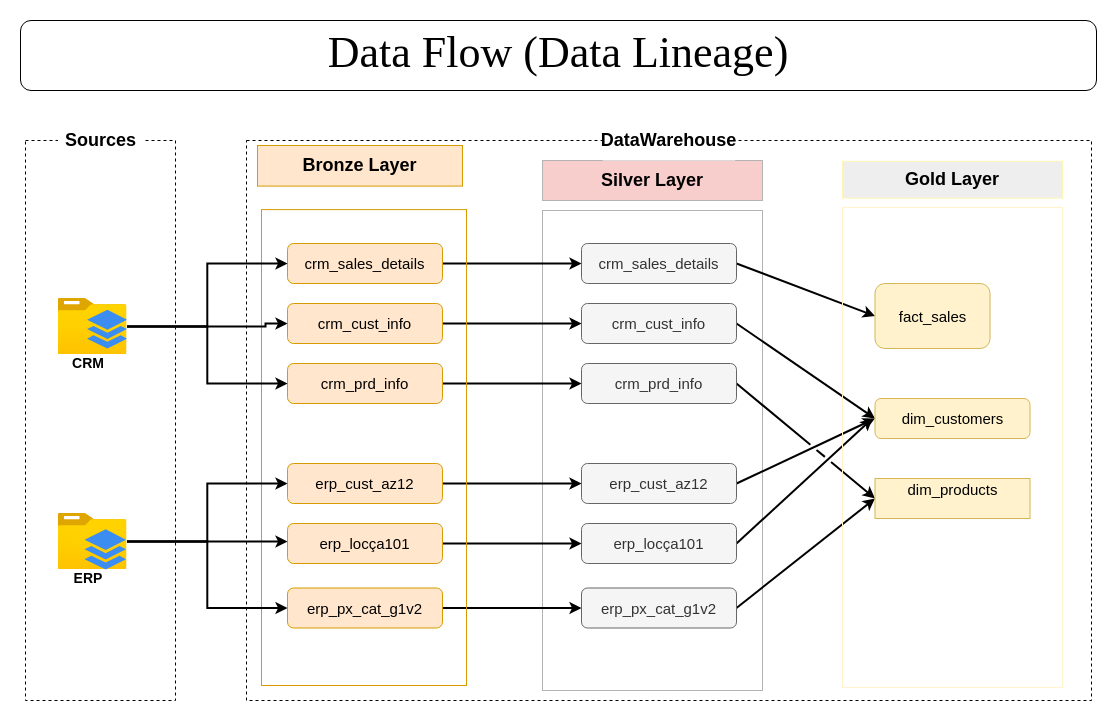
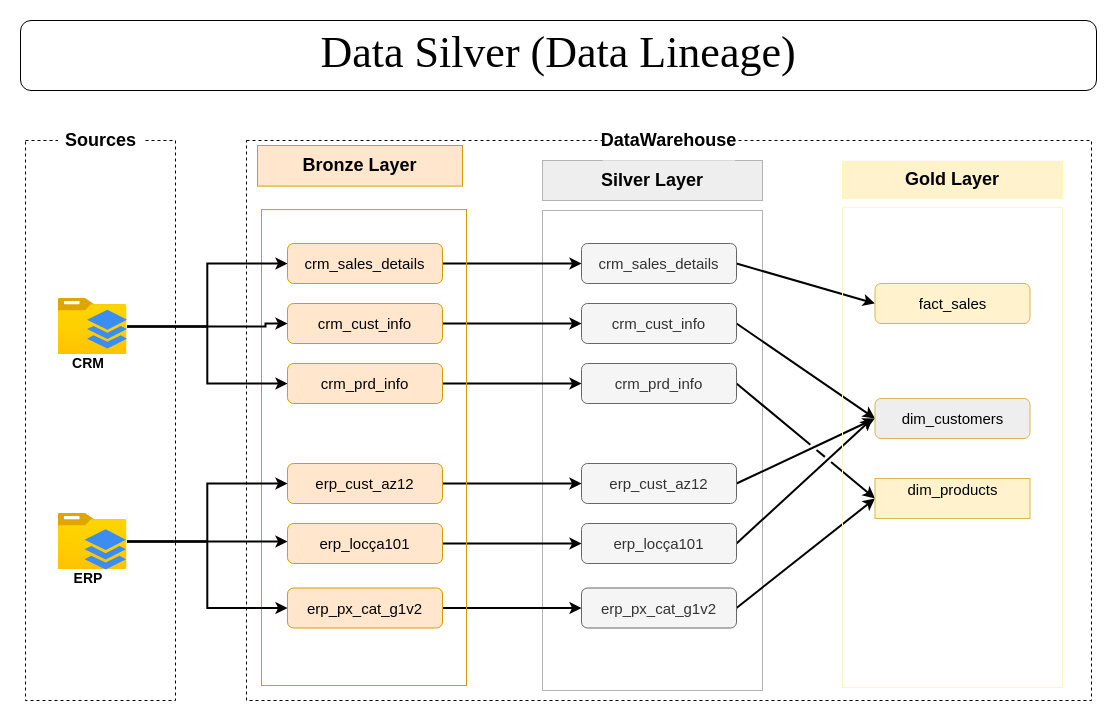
node "Data Flow (Data Lineage)": label "Data Flow (Data Lineage)" -> "Data Silver (Data Lineage)"
node "Gold Layer": fillcolor #eeeeee -> #fff2cc
node "Silver Layer": fillcolor #f8cecc -> #eeeeee
node "fact_sales": size 115x65 -> 155x40
node "dim_customers": fillcolor #fff2cc -> #eeeeee
